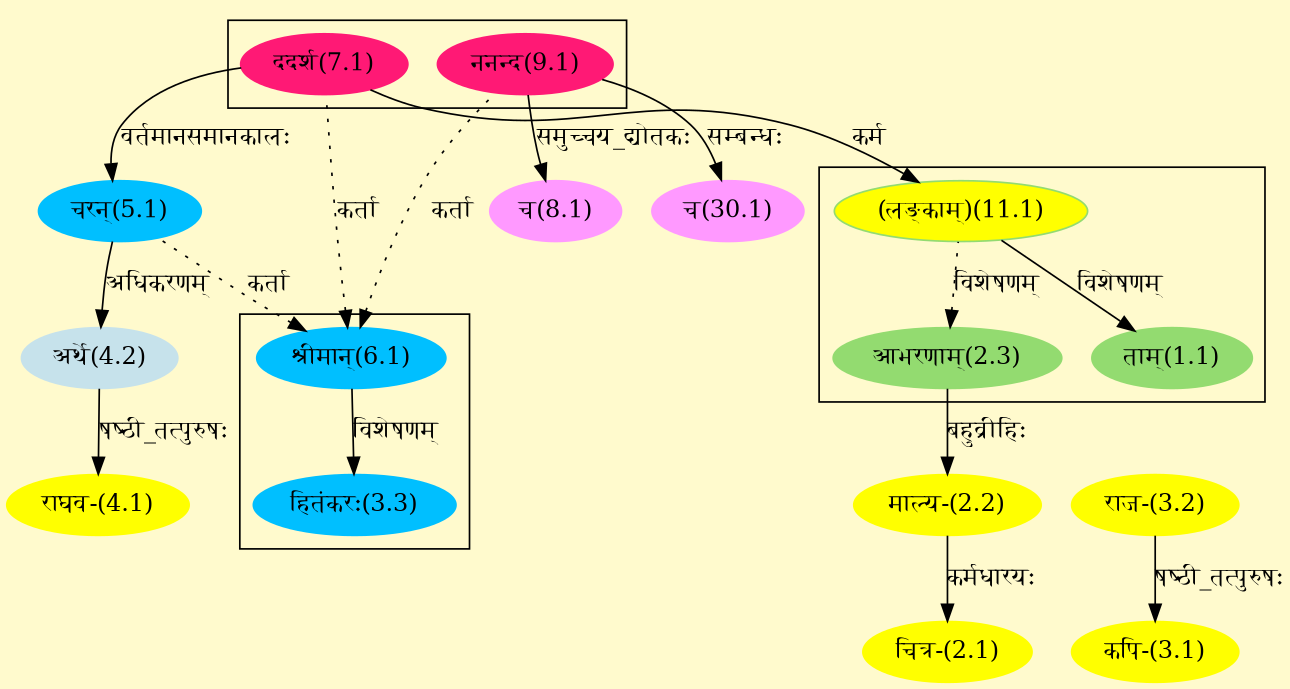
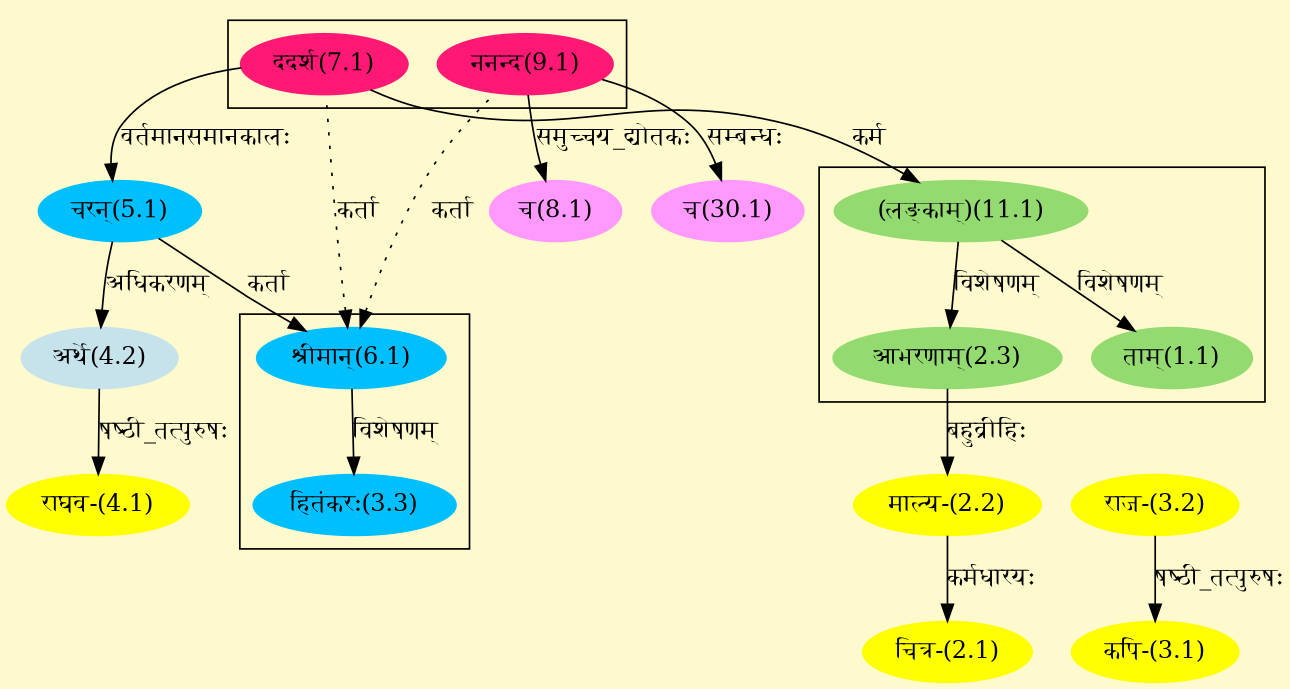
node "(लङ्काम्)(11.1)": fillcolor #ffff00 -> #93db70
edge "(लङ्काम्)(11.1)" -> "आभरणाम्(2.3)": style dotted -> solid
edge "चरन्(5.1)" -> "श्रीमान्(6.1)": style dotted -> solid
